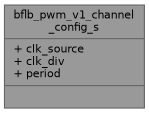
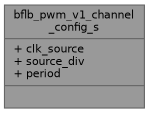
node "bflb_pwm_v1_channel": text "+ clk_div" -> "+ source_div"
